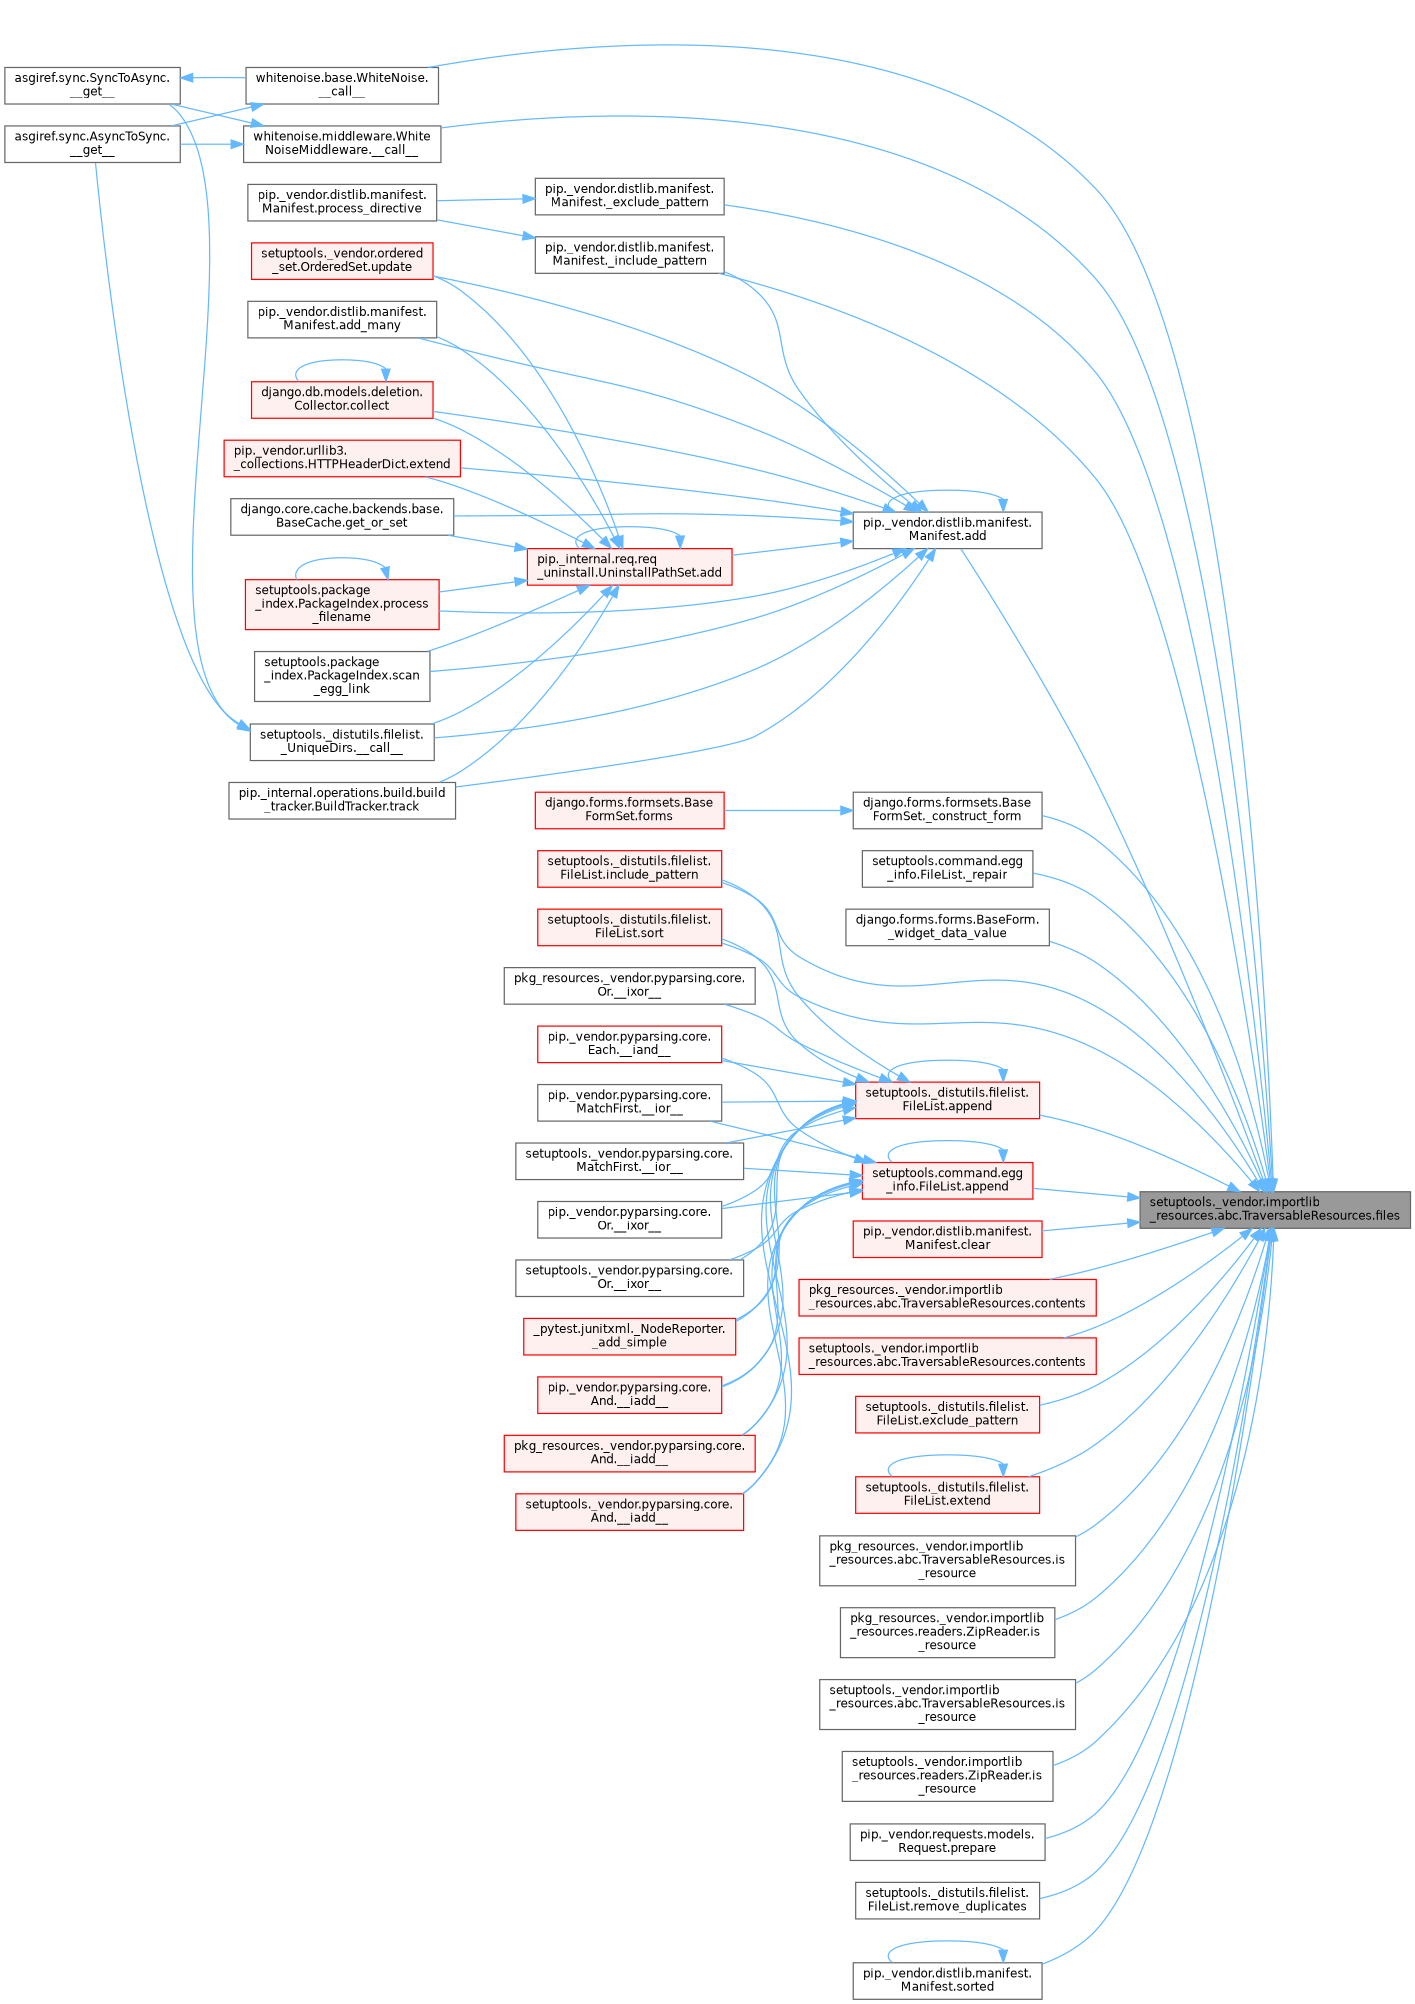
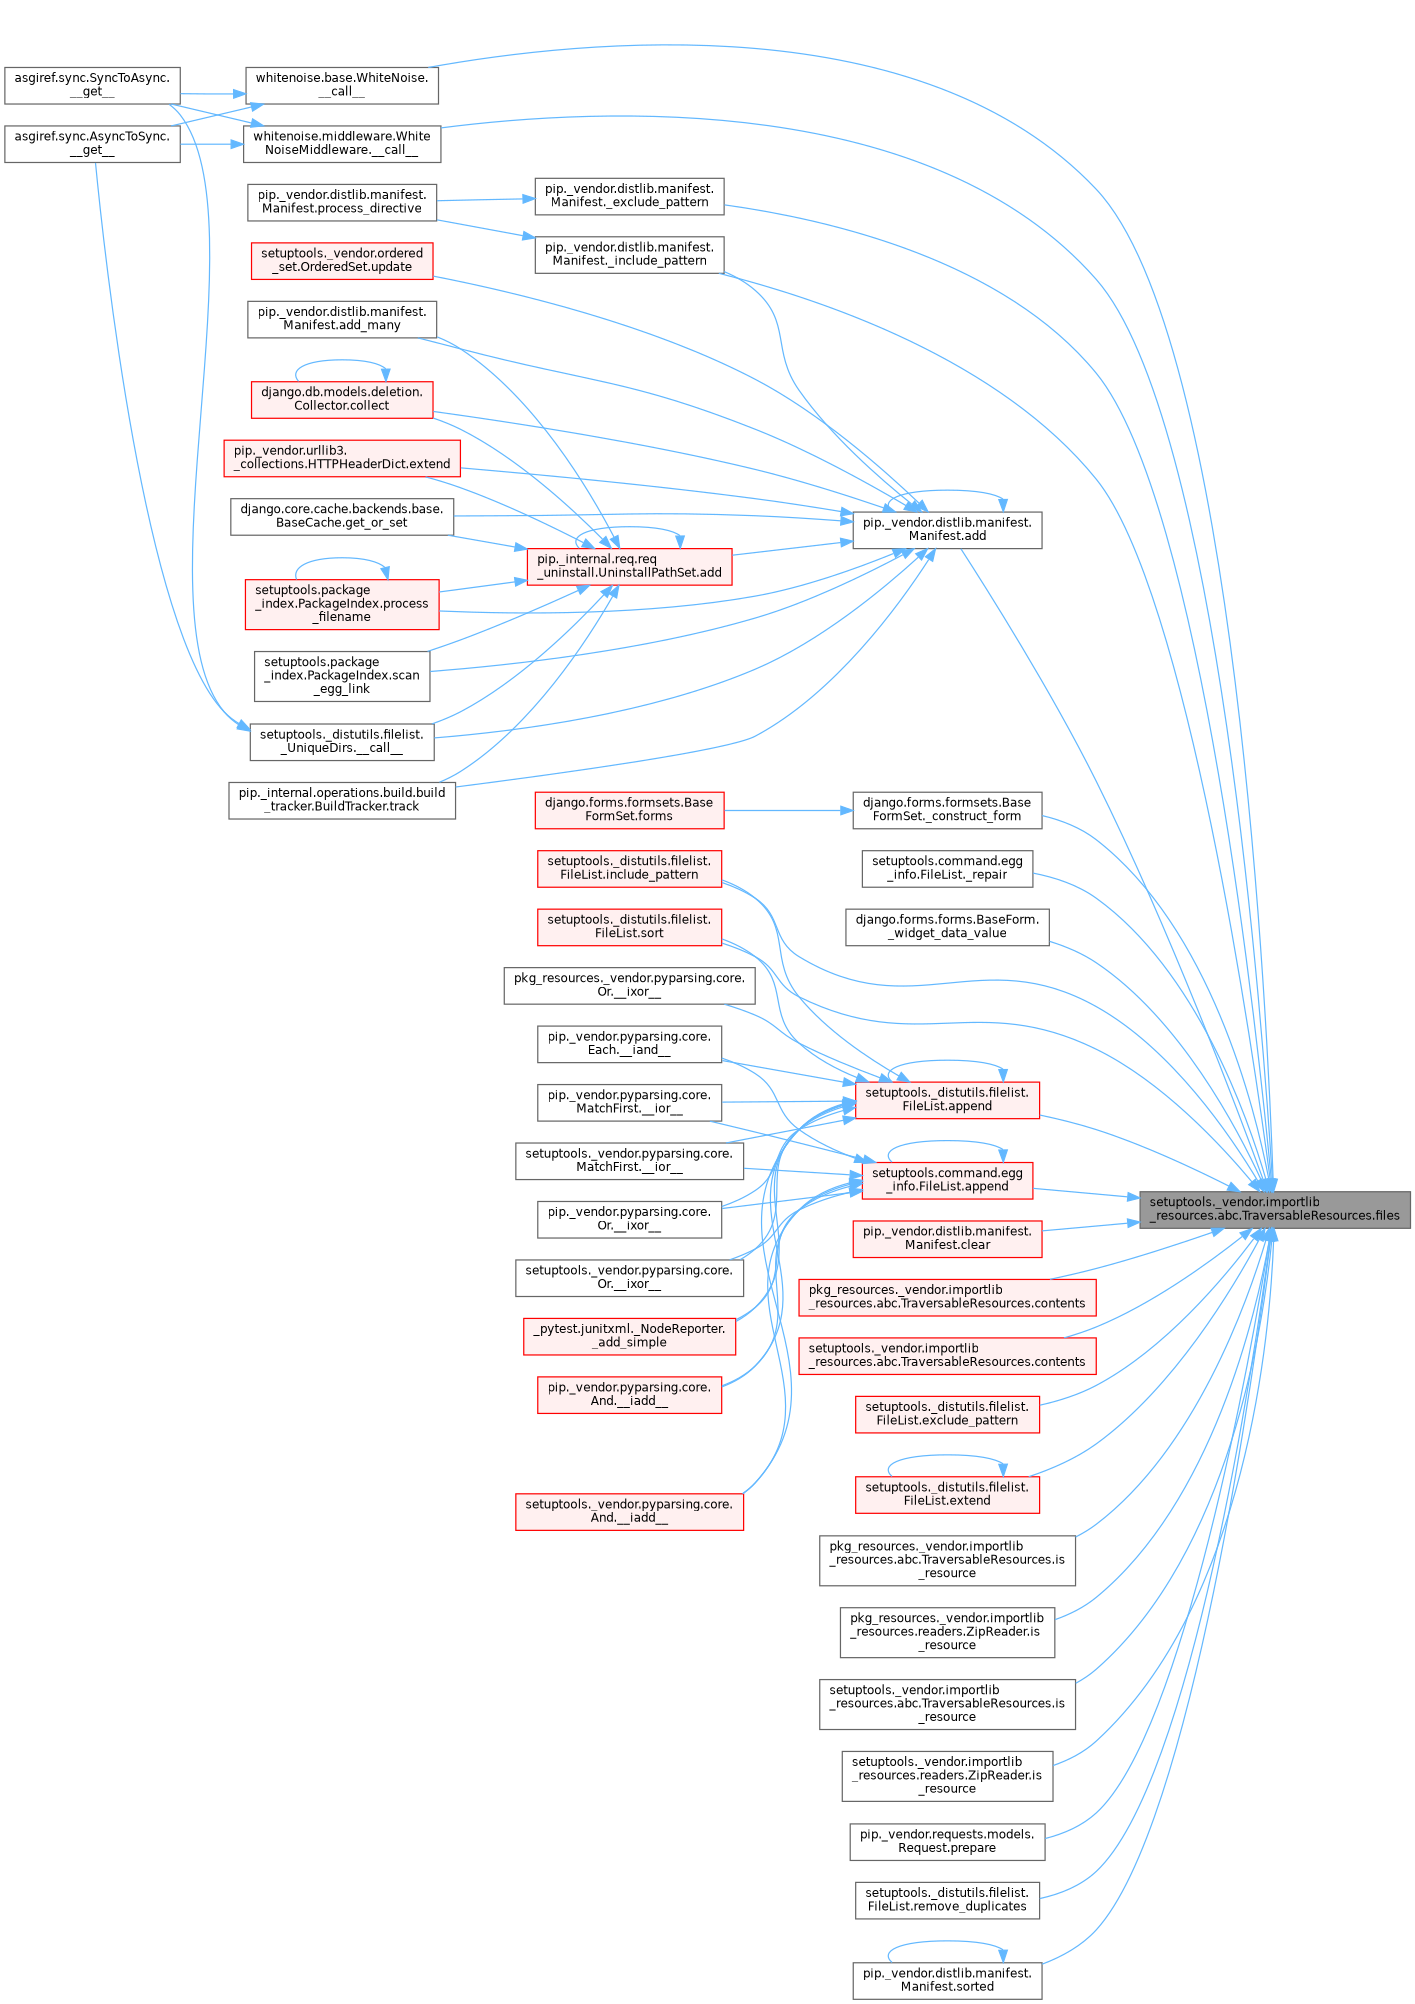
edge "whitenoise.base.WhiteNoise. __call__" -> "asgiref.sync.SyncToAsync. __get__": reversed
edge "setuptools._vendor.ordered _set.OrderedSet.update" -> "pip._internal.req.req _uninstall.UninstallPathSet.add": removed
node "pip._vendor.pyparsing.core. Each.__iand__": color red -> grey40
node "pkg_resources._vendor.pyparsing.core. And.__iadd__": removed
